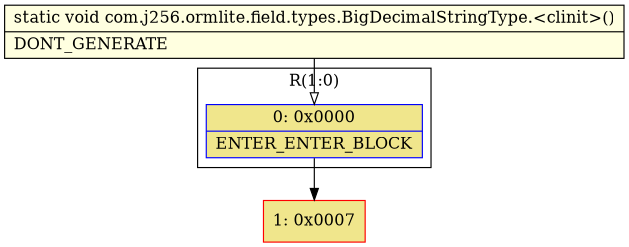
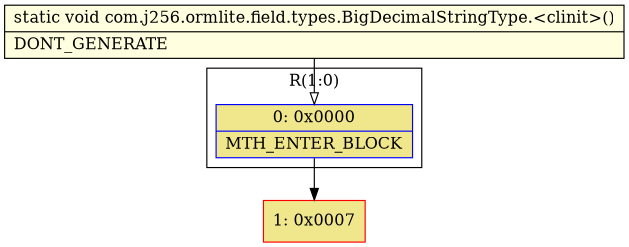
node "0: 0x0000": text "ENTER_ENTER_BLOCK" -> "MTH_ENTER_BLOCK"
